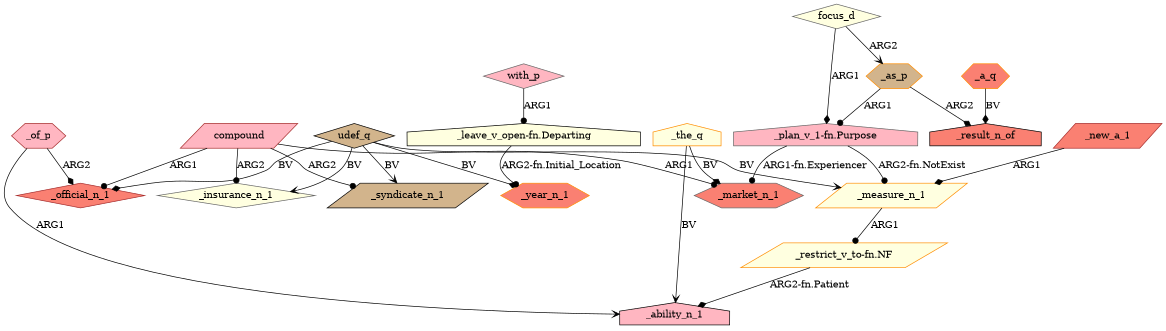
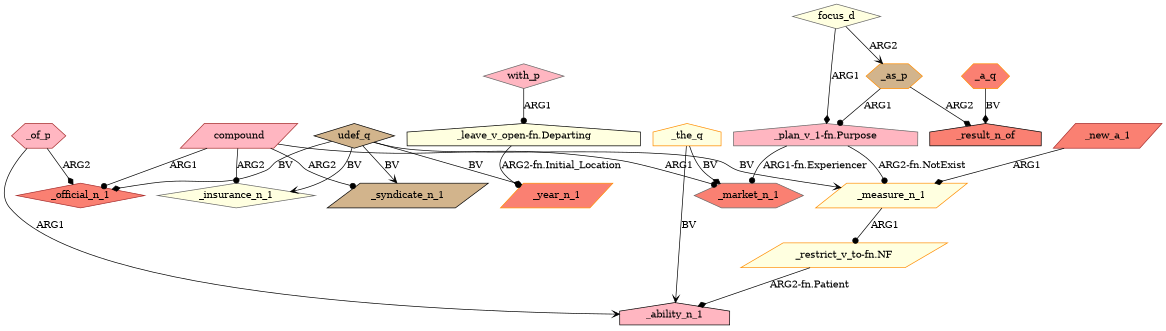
node "_year_n_1": shape hexagon -> parallelogram
